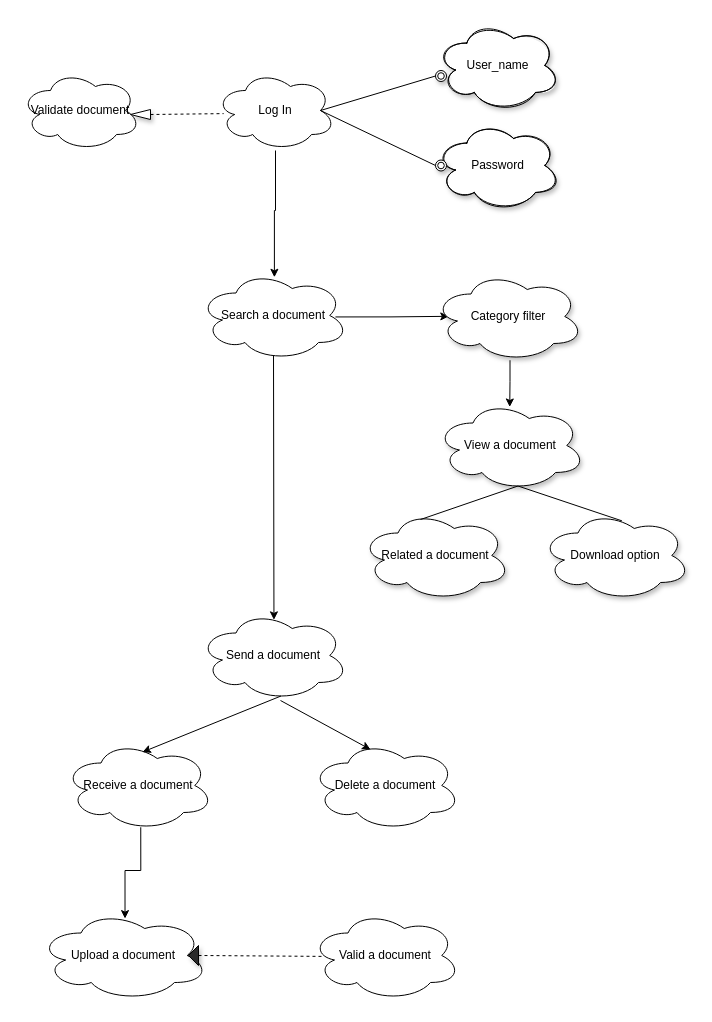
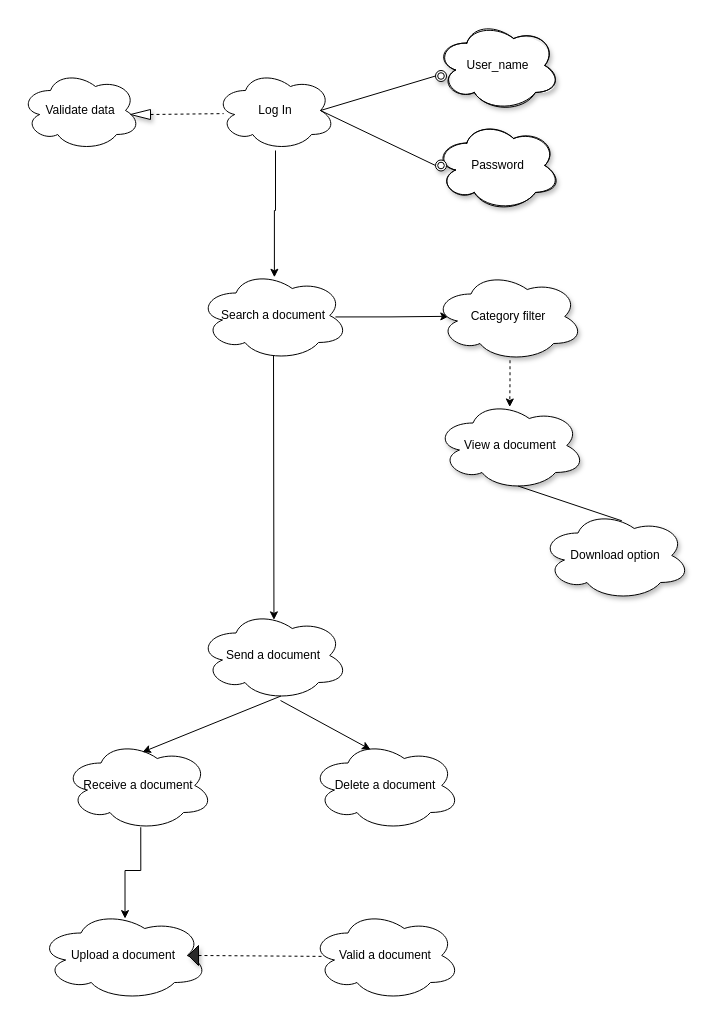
node "Validate document": label "Validate document" -> "Validate data"
edge "Category filter" -> "View a document": style solid -> dashed
edge "View a document" -- "Related a document": removed
node "Related a document": removed
